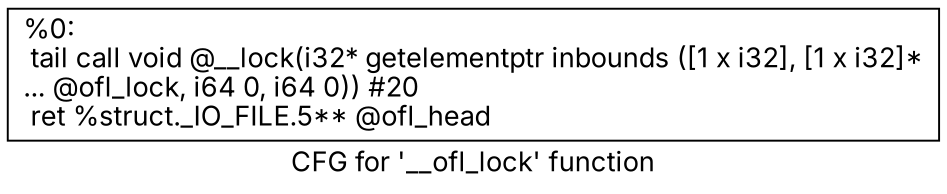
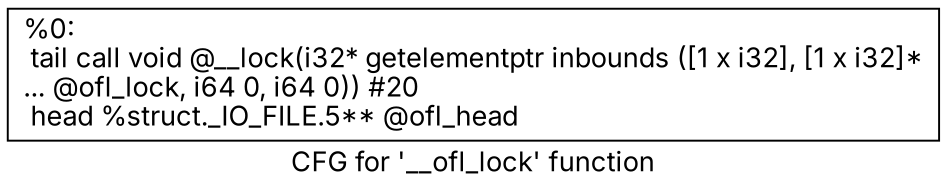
node "%0:": text "ret %struct._IO_FILE.5** @ofl_head" -> "head %struct._IO_FILE.5** @ofl_head"
